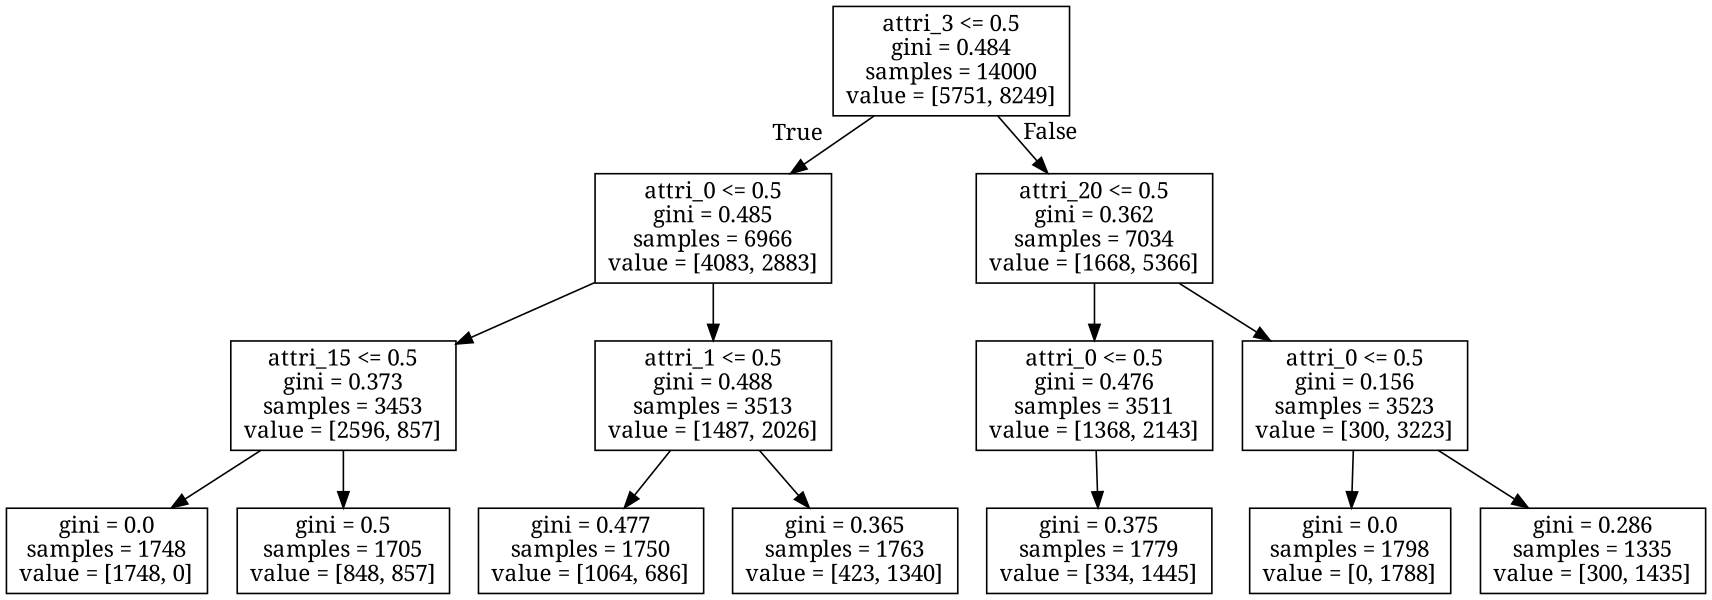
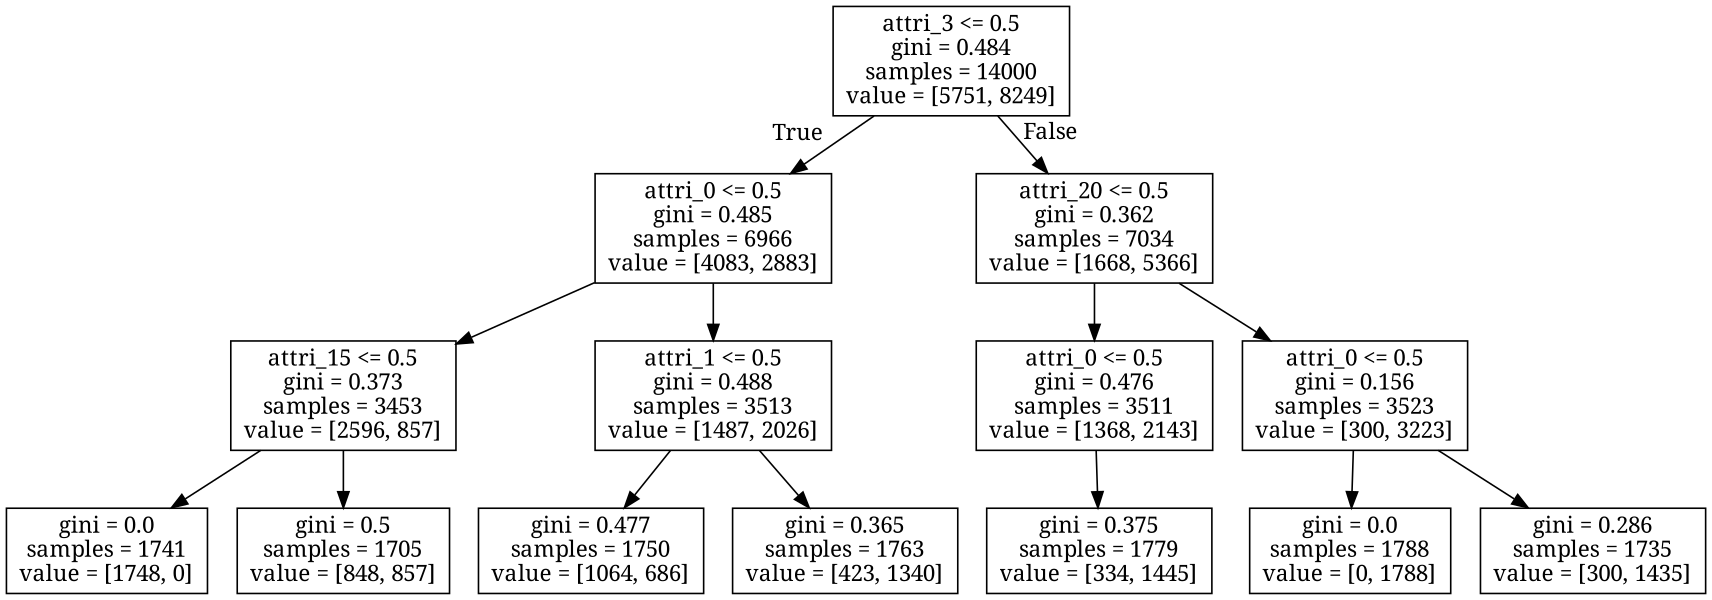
node "gini = 0.0 samples = 1748 value = [1748, 0]": label "gini = 0.0 samples = 1748 value = [1748, 0]" -> "gini = 0.0 samples = 1741 value = [1748, 0]"
node "gini = 0.0 samples = 1798 value = [0, 1788]": label "gini = 0.0 samples = 1798 value = [0, 1788]" -> "gini = 0.0 samples = 1788 value = [0, 1788]"
node "gini = 0.286 samples = 1335 value = [300, 1435]": label "gini = 0.286 samples = 1335 value = [300, 1435]" -> "gini = 0.286 samples = 1735 value = [300, 1435]"
